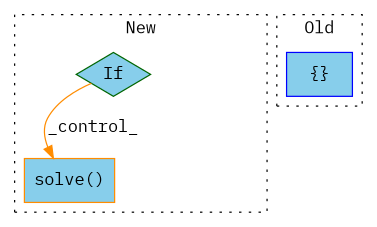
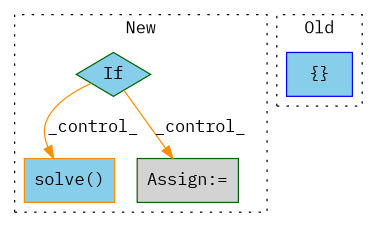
node "Assign:=": added
